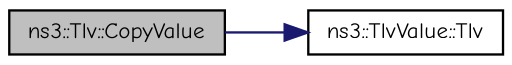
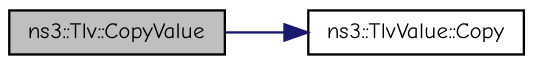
node "ns3::TlvValue::Tlv": label "ns3::TlvValue::Tlv" -> "ns3::TlvValue::Copy"
